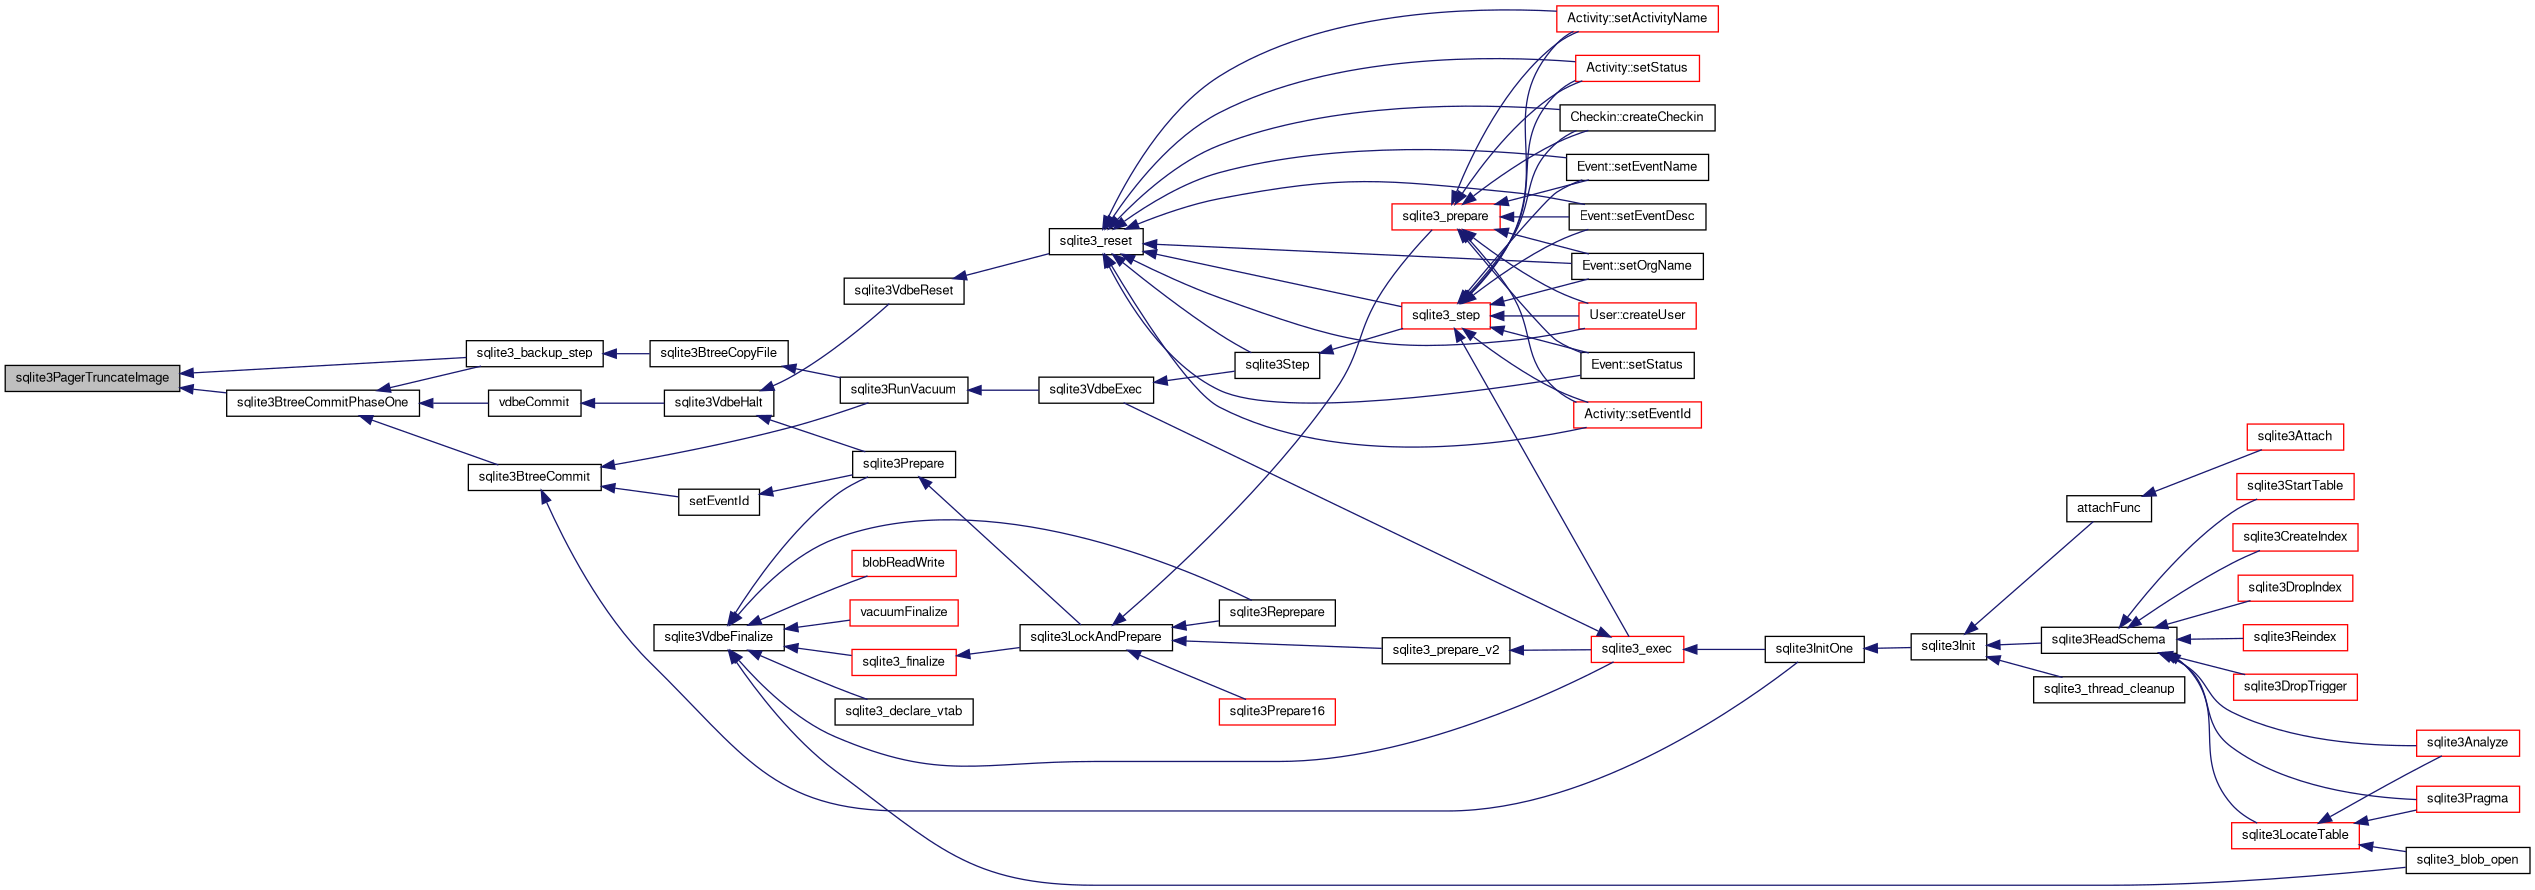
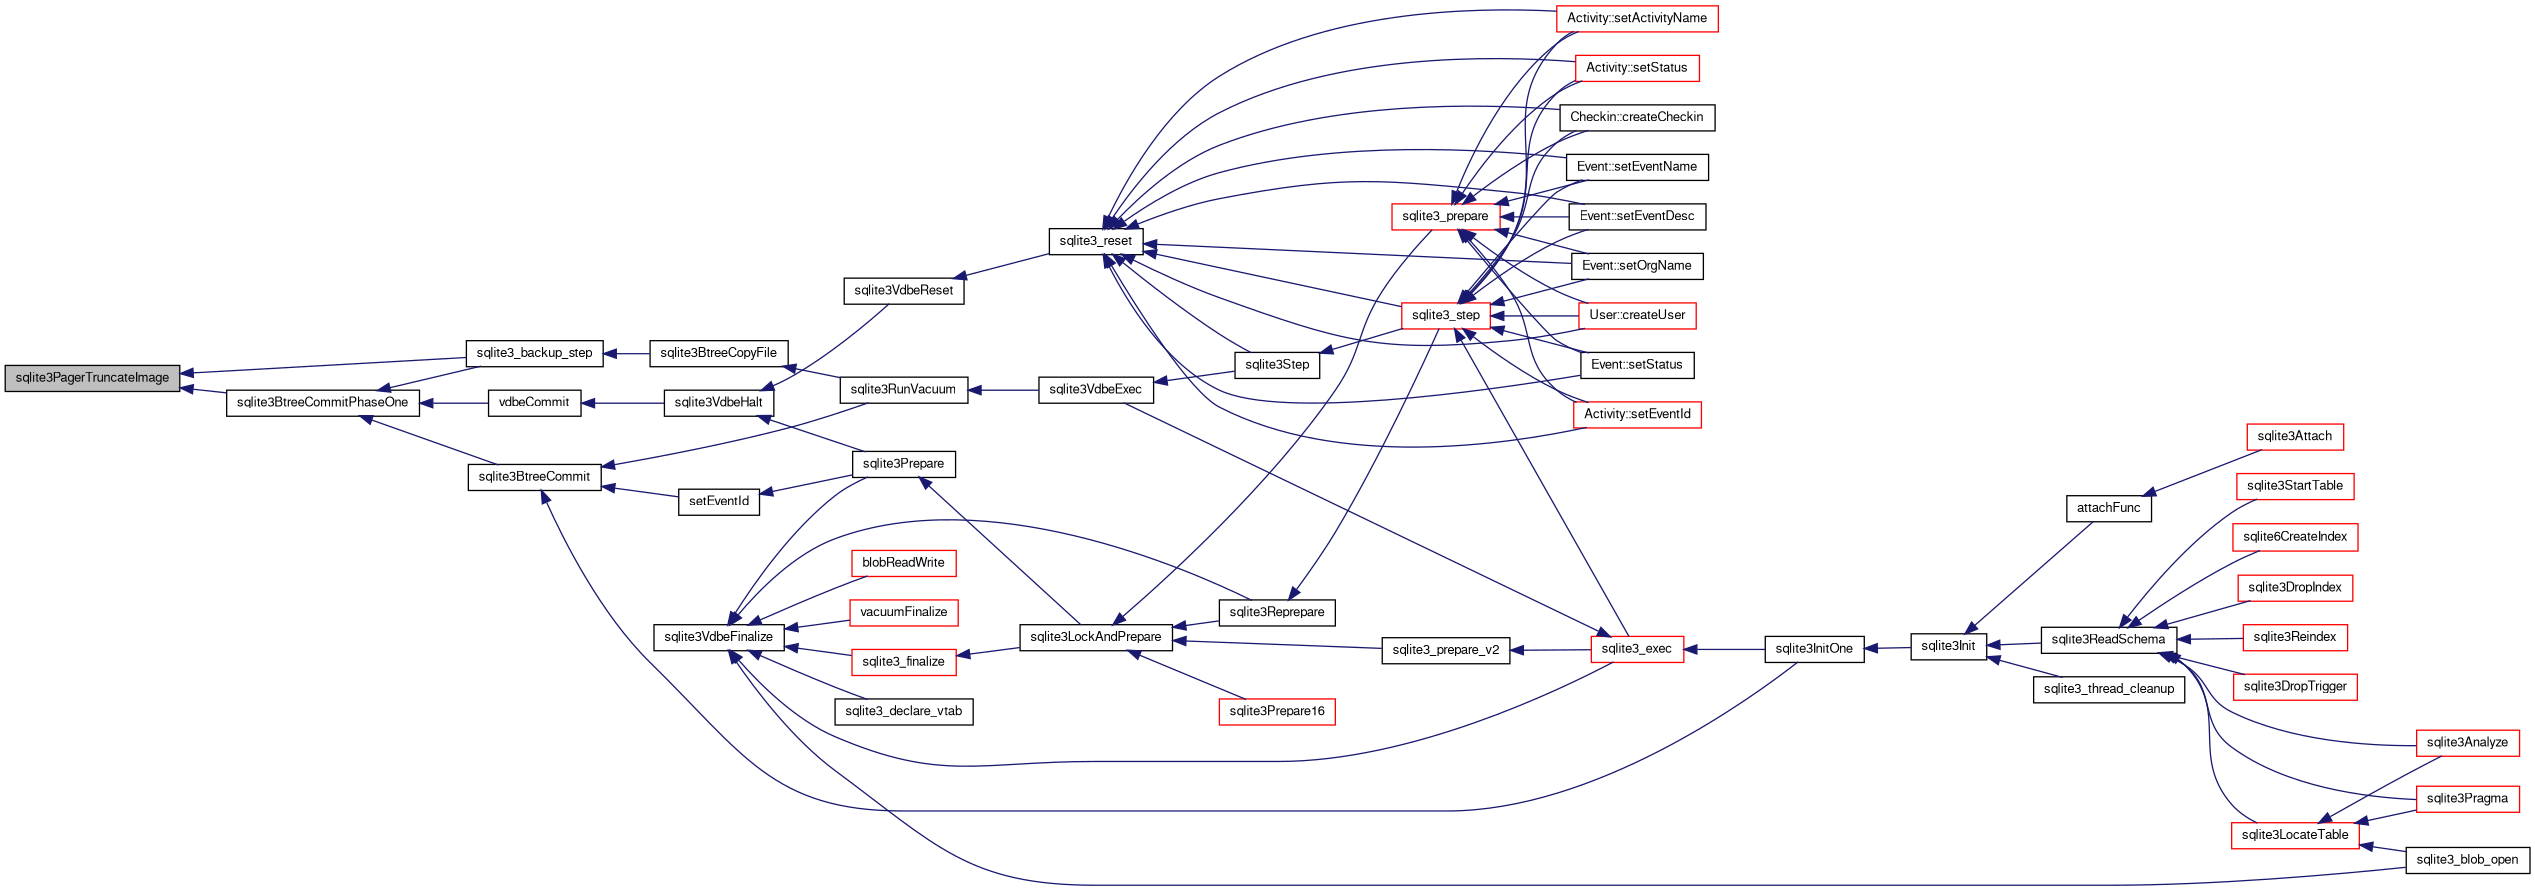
edge "sqlite3_step" -> "sqlite3Reprepare": added
node "sqlite3CreateIndex": label "sqlite3CreateIndex" -> "sqlite6CreateIndex"
